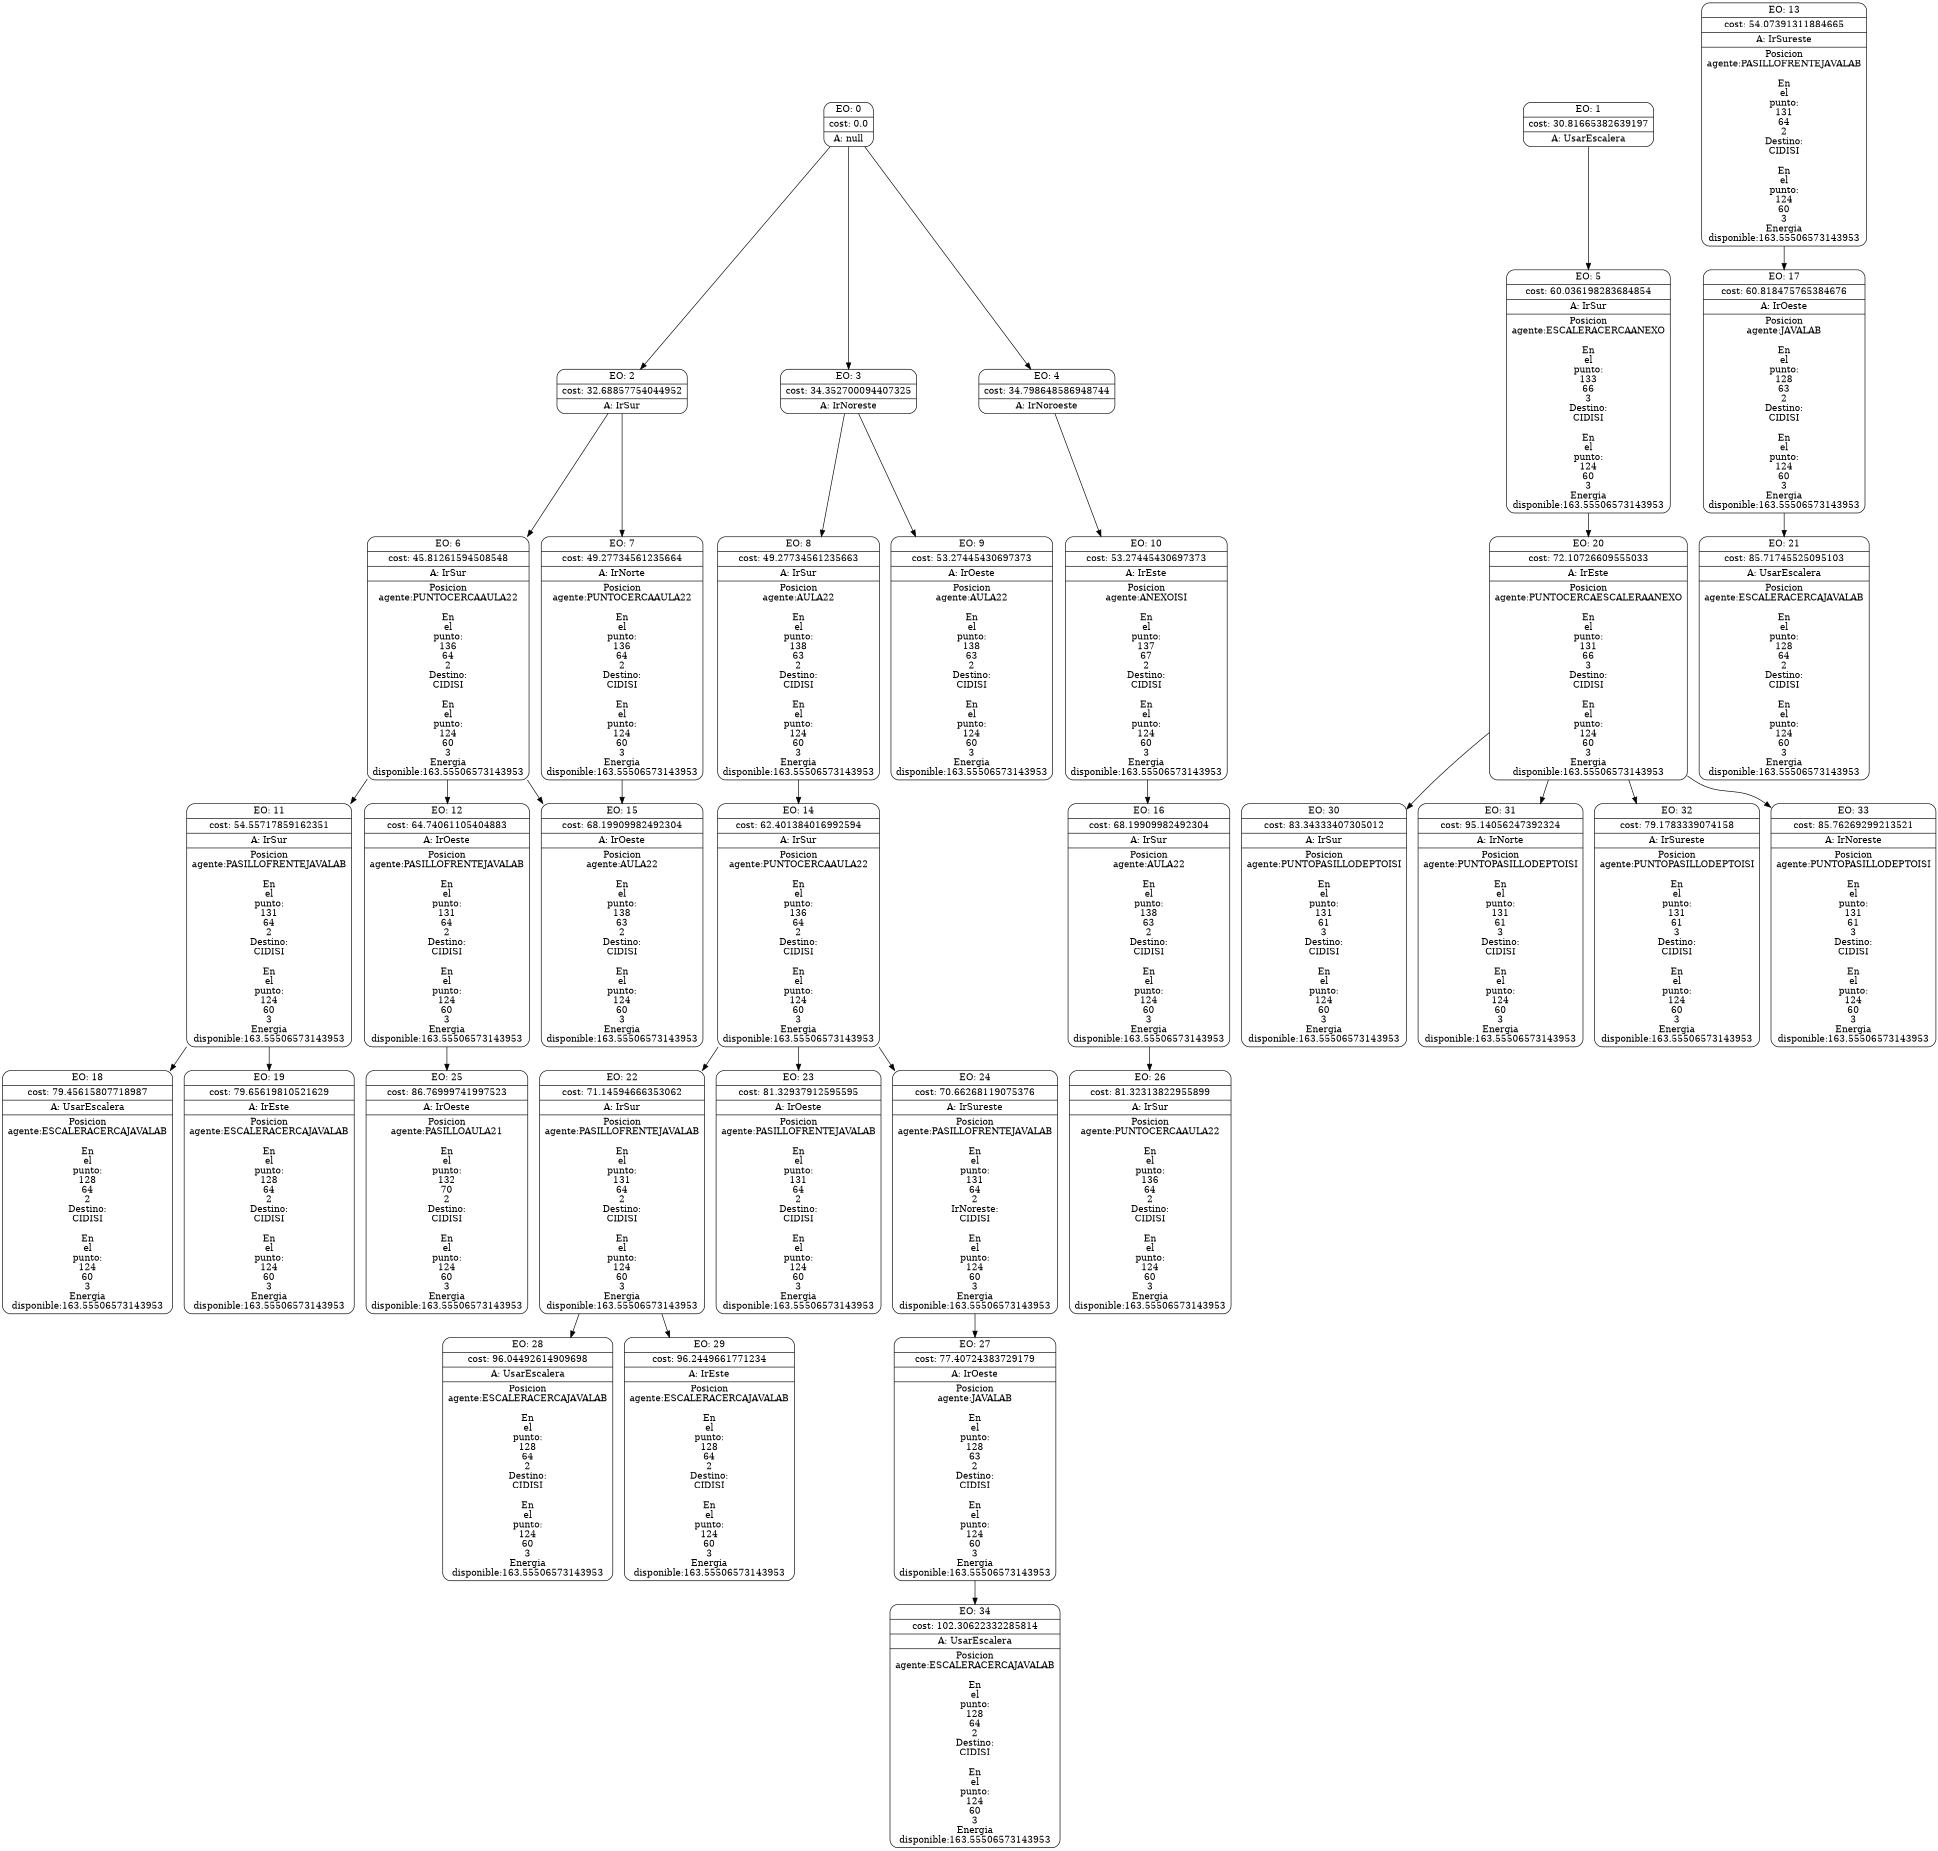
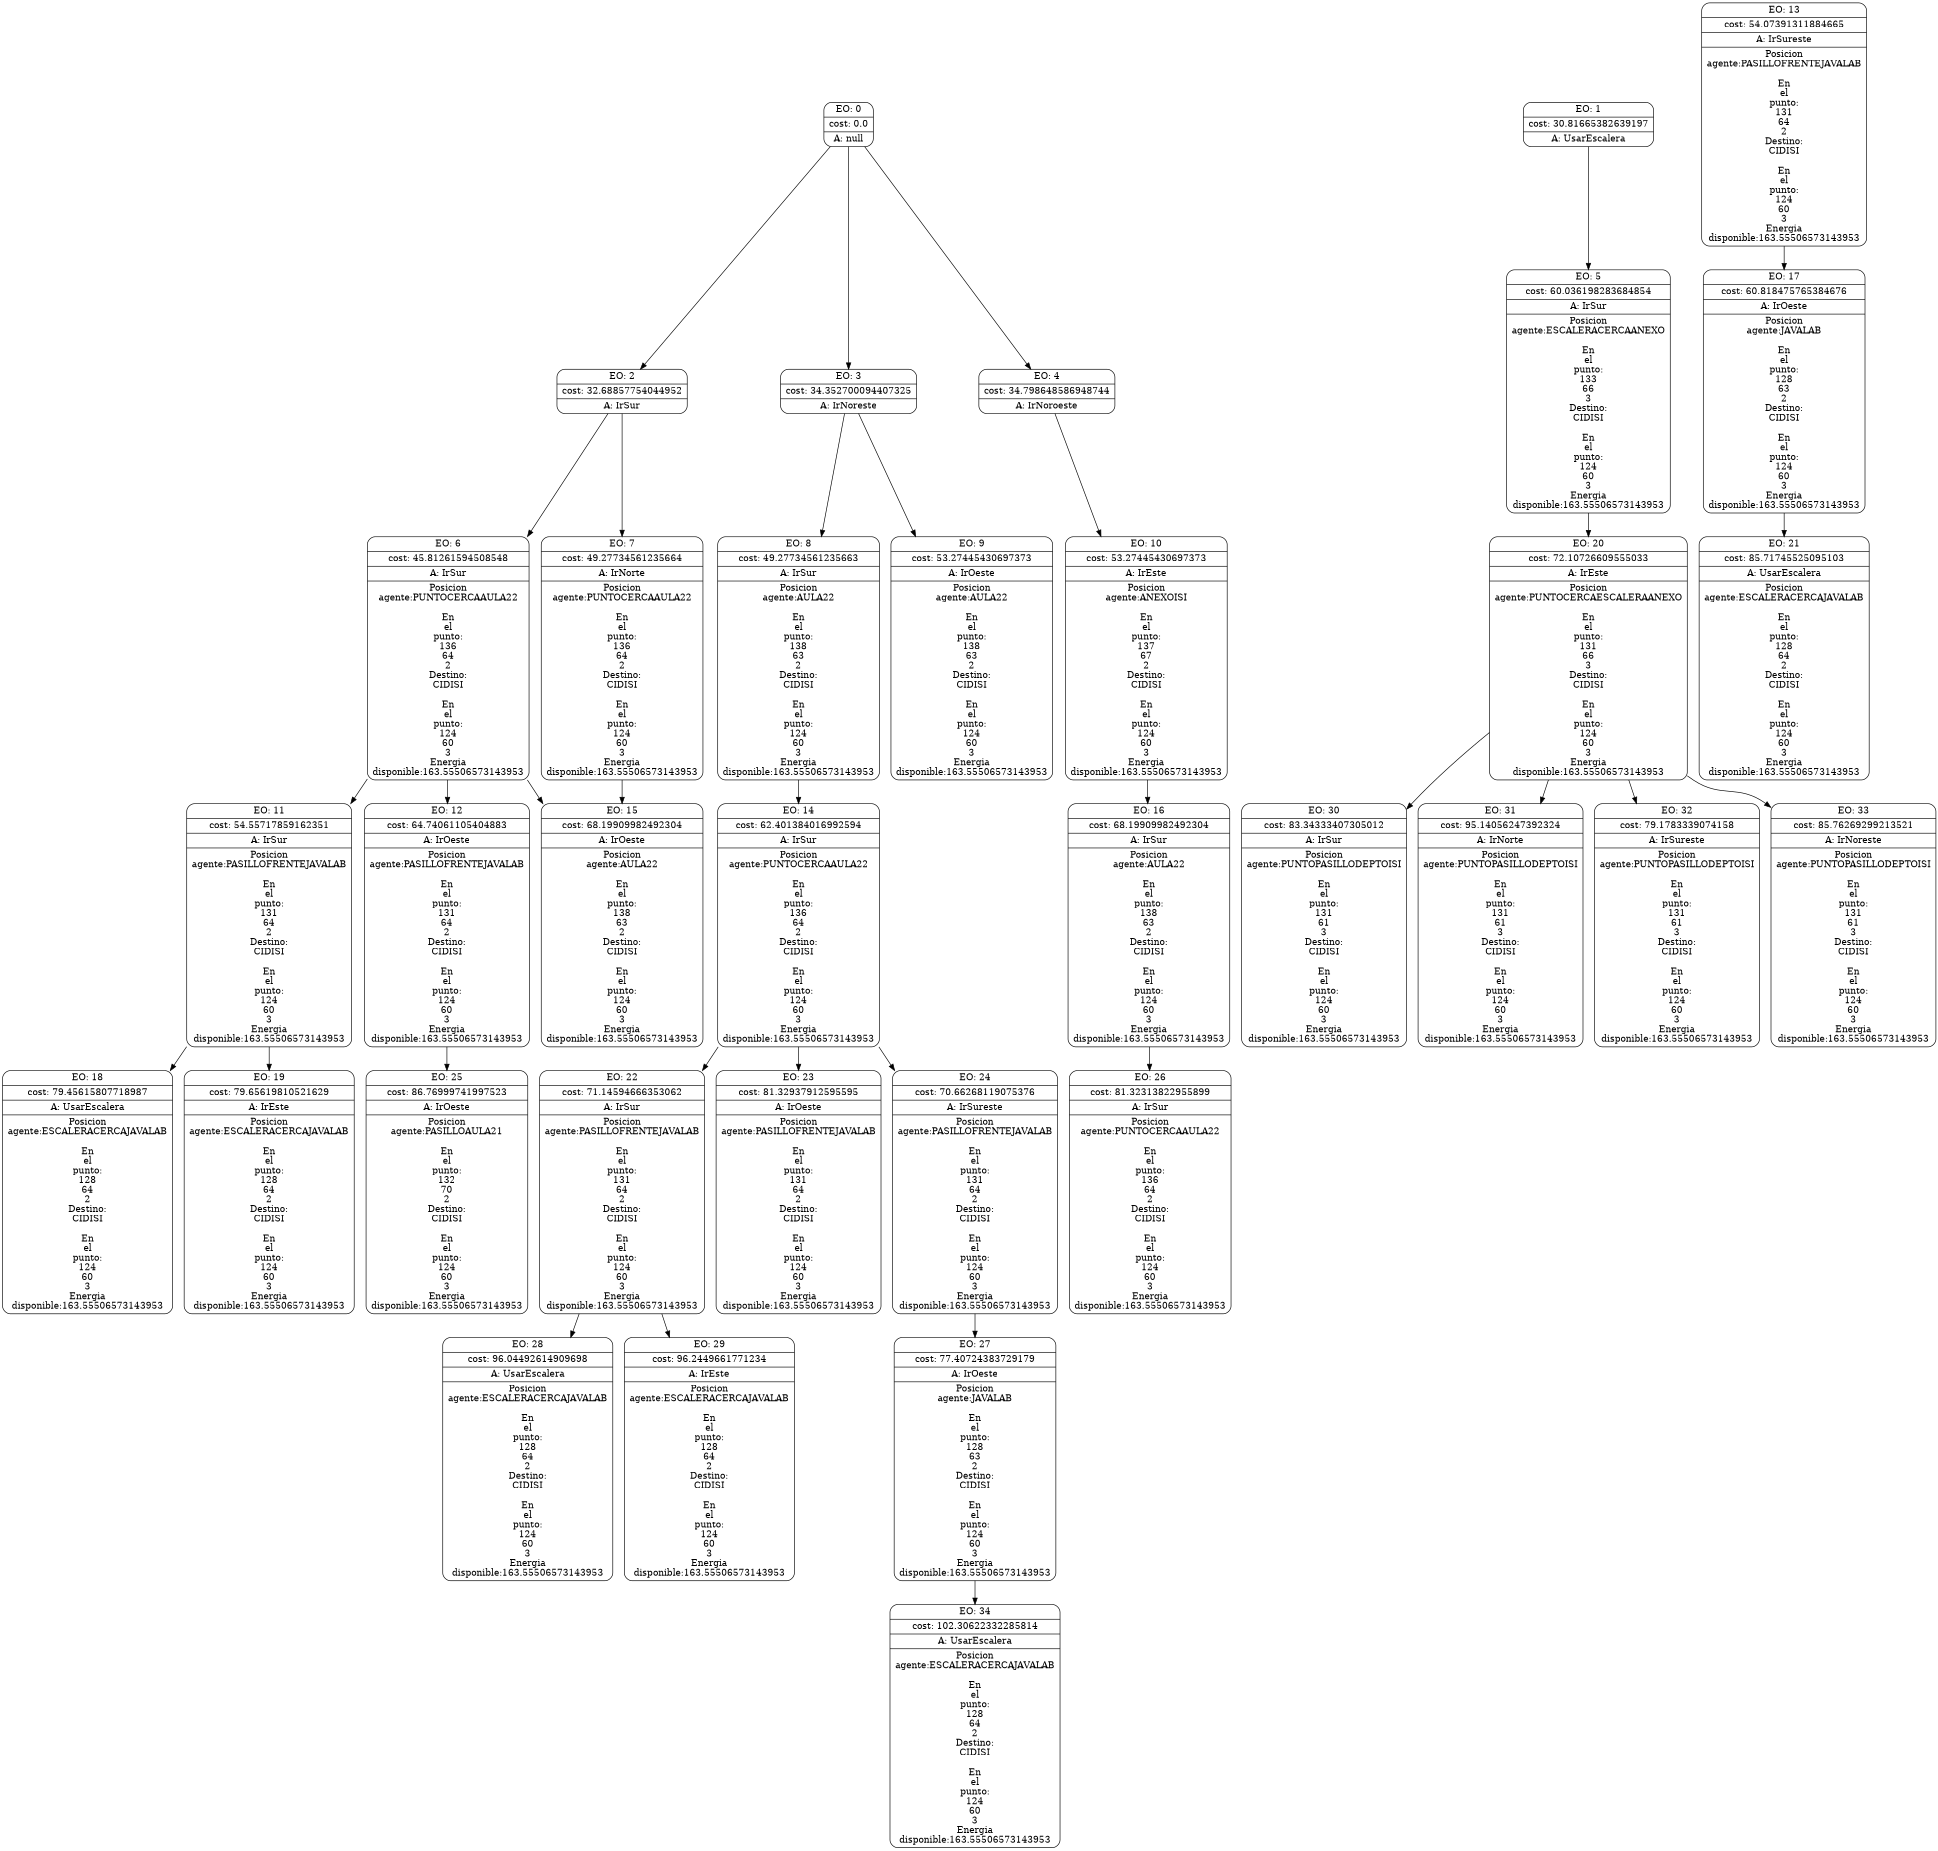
node "EO: 24": text "IrNoreste:" -> "Destino:"
